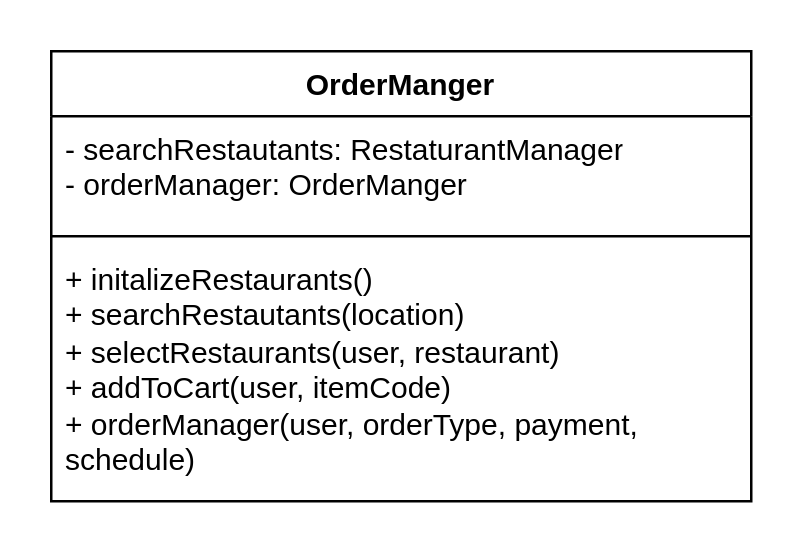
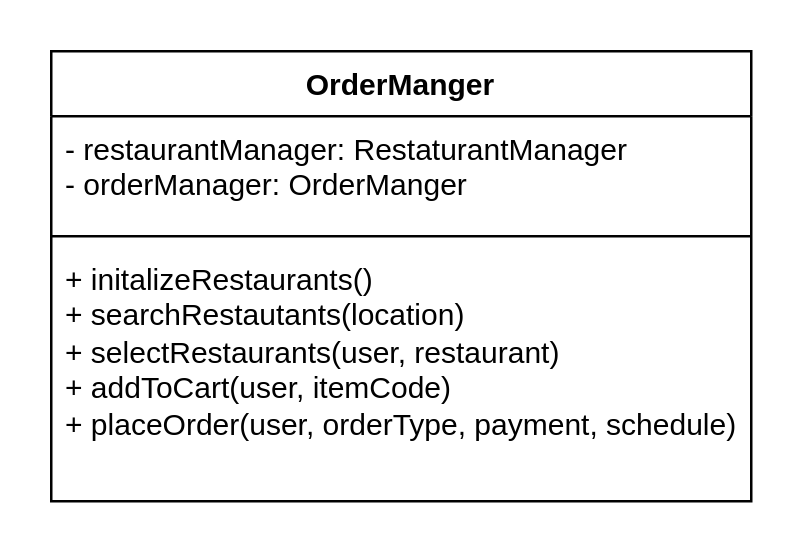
node "- searchRestautants: RestaturantManager - orderManager: OrderManger": label "- searchRestautants: RestaturantManager - orderManager: OrderManger" -> "- restaurantManager: RestaturantManager - orderManager: OrderManger"
node "+ initalizeRestaurants() + searchRestautants(location) + selectRestaurants(user, restaurant) + addToCart(user, itemCode) + orderManager(user, orderType, payment, schedule)": label "+ initalizeRestaurants() + searchRestautants(location) + selectRestaurants(user, restaurant) + addToCart(user, itemCode) + orderManager(user, orderType, payment, schedule)" -> "+ initalizeRestaurants() + searchRestautants(location) + selectRestaurants(user, restaurant) + addToCart(user, itemCode) + placeOrder(user, orderType, payment, schedule)"
